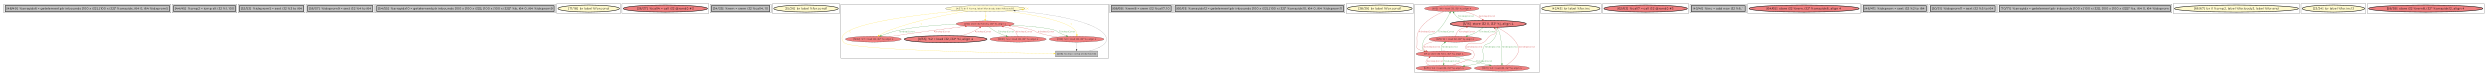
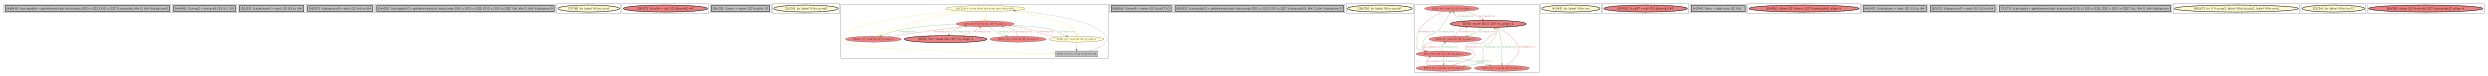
edge "[1/32]  store i32 %inc14, i32* %i, align 4" -> "[0/33]  %2 = load i32, i32* %i, align 4": added, label "T|indep|Const"
node "[2/29]  %0 = load i32, i32* %i, align 4": fillcolor lightcoral -> lemonchiffon
